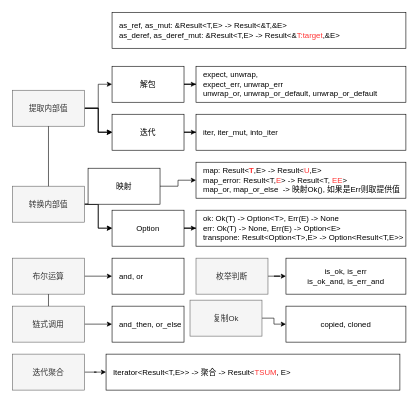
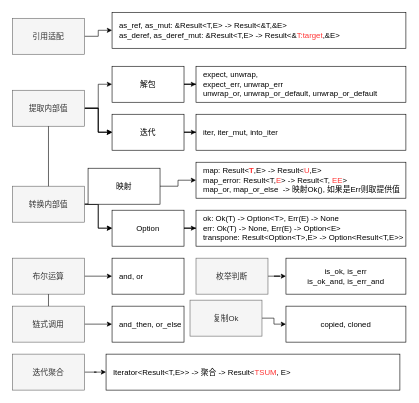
edge "引用适配" -> "as_ref, as_mut: &Result<T,E> -> Result<&T,&E> as_deref, as_deref_mut: &Result<T,E> -> Result<&T:target,&E>": added
node "引用适配": added
